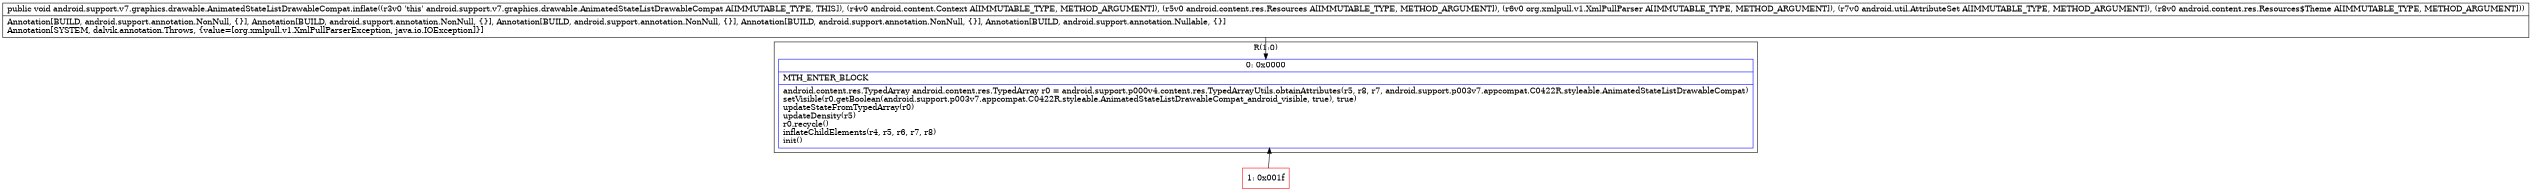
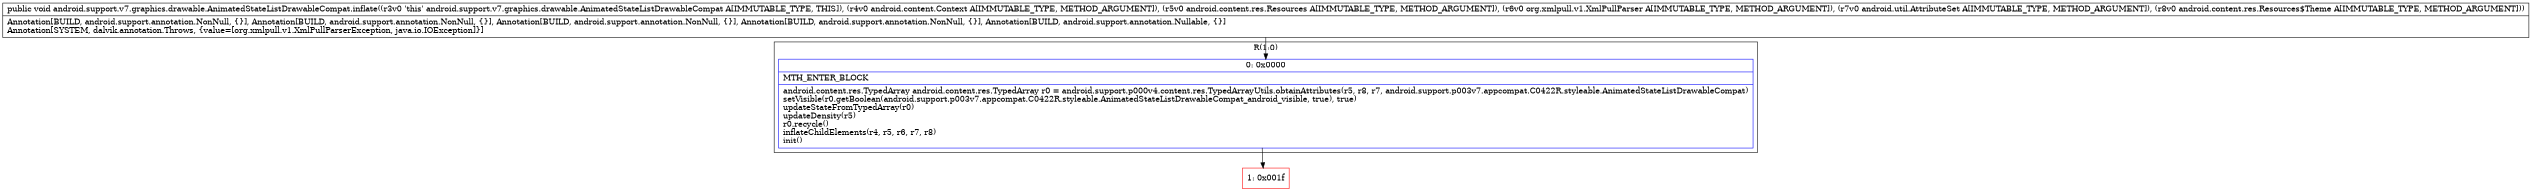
edge "1: 0x001f" -> "0: 0x0000": reversed
